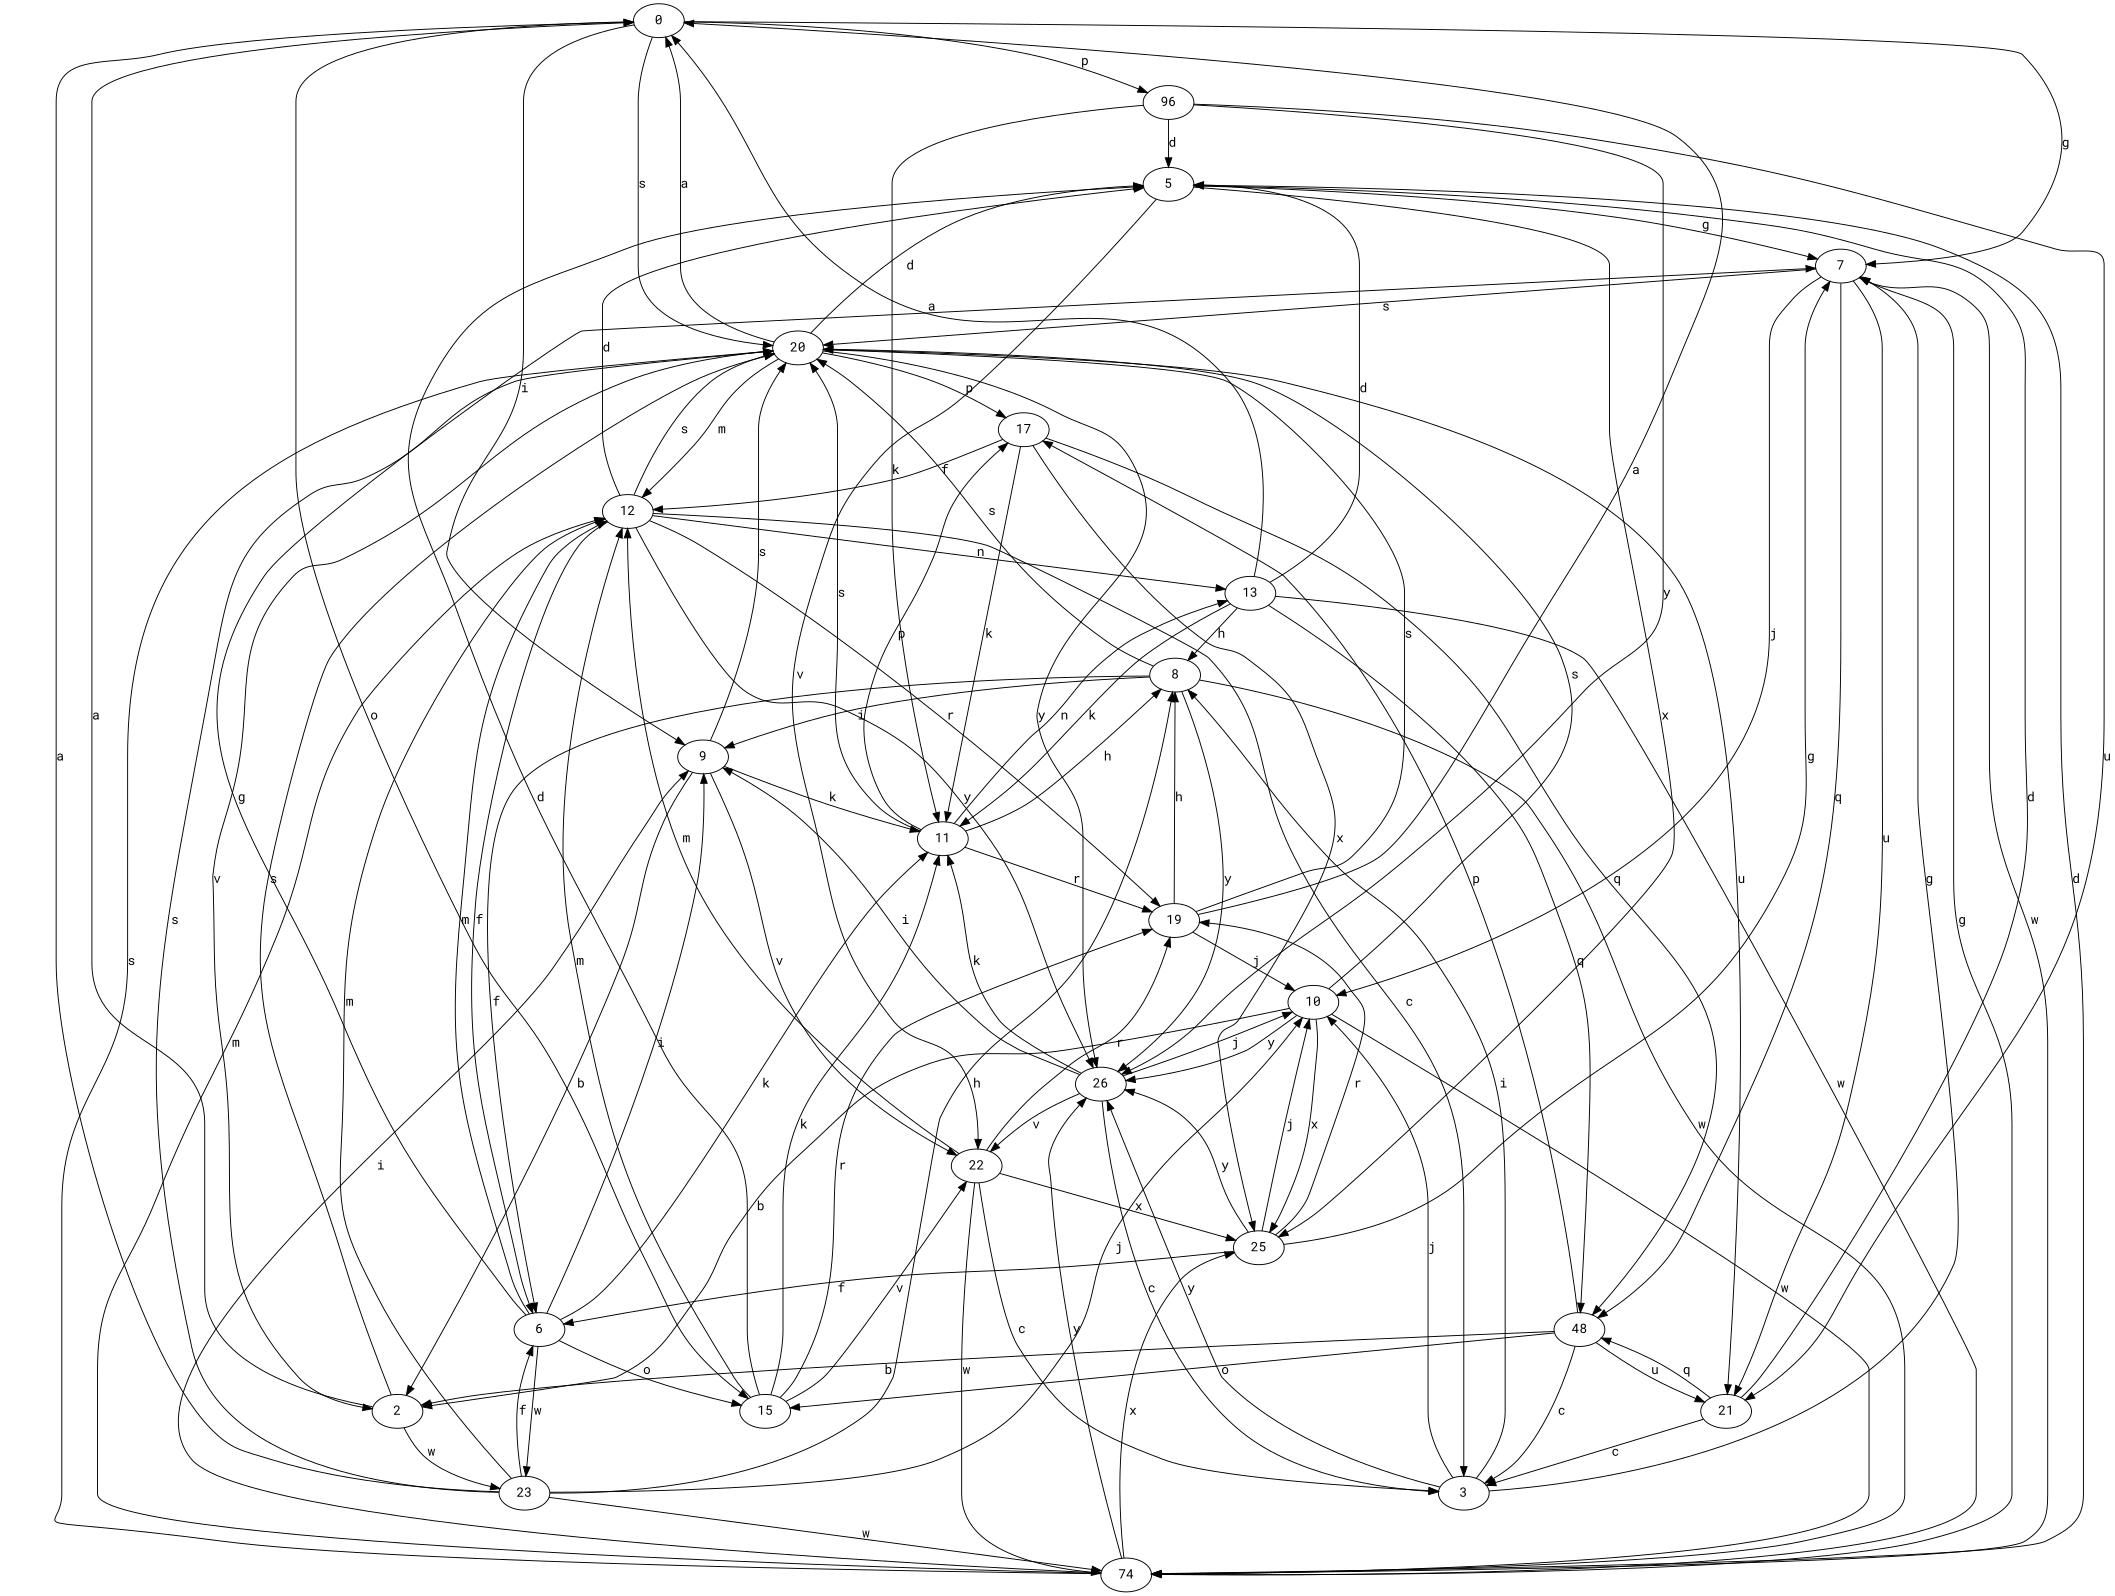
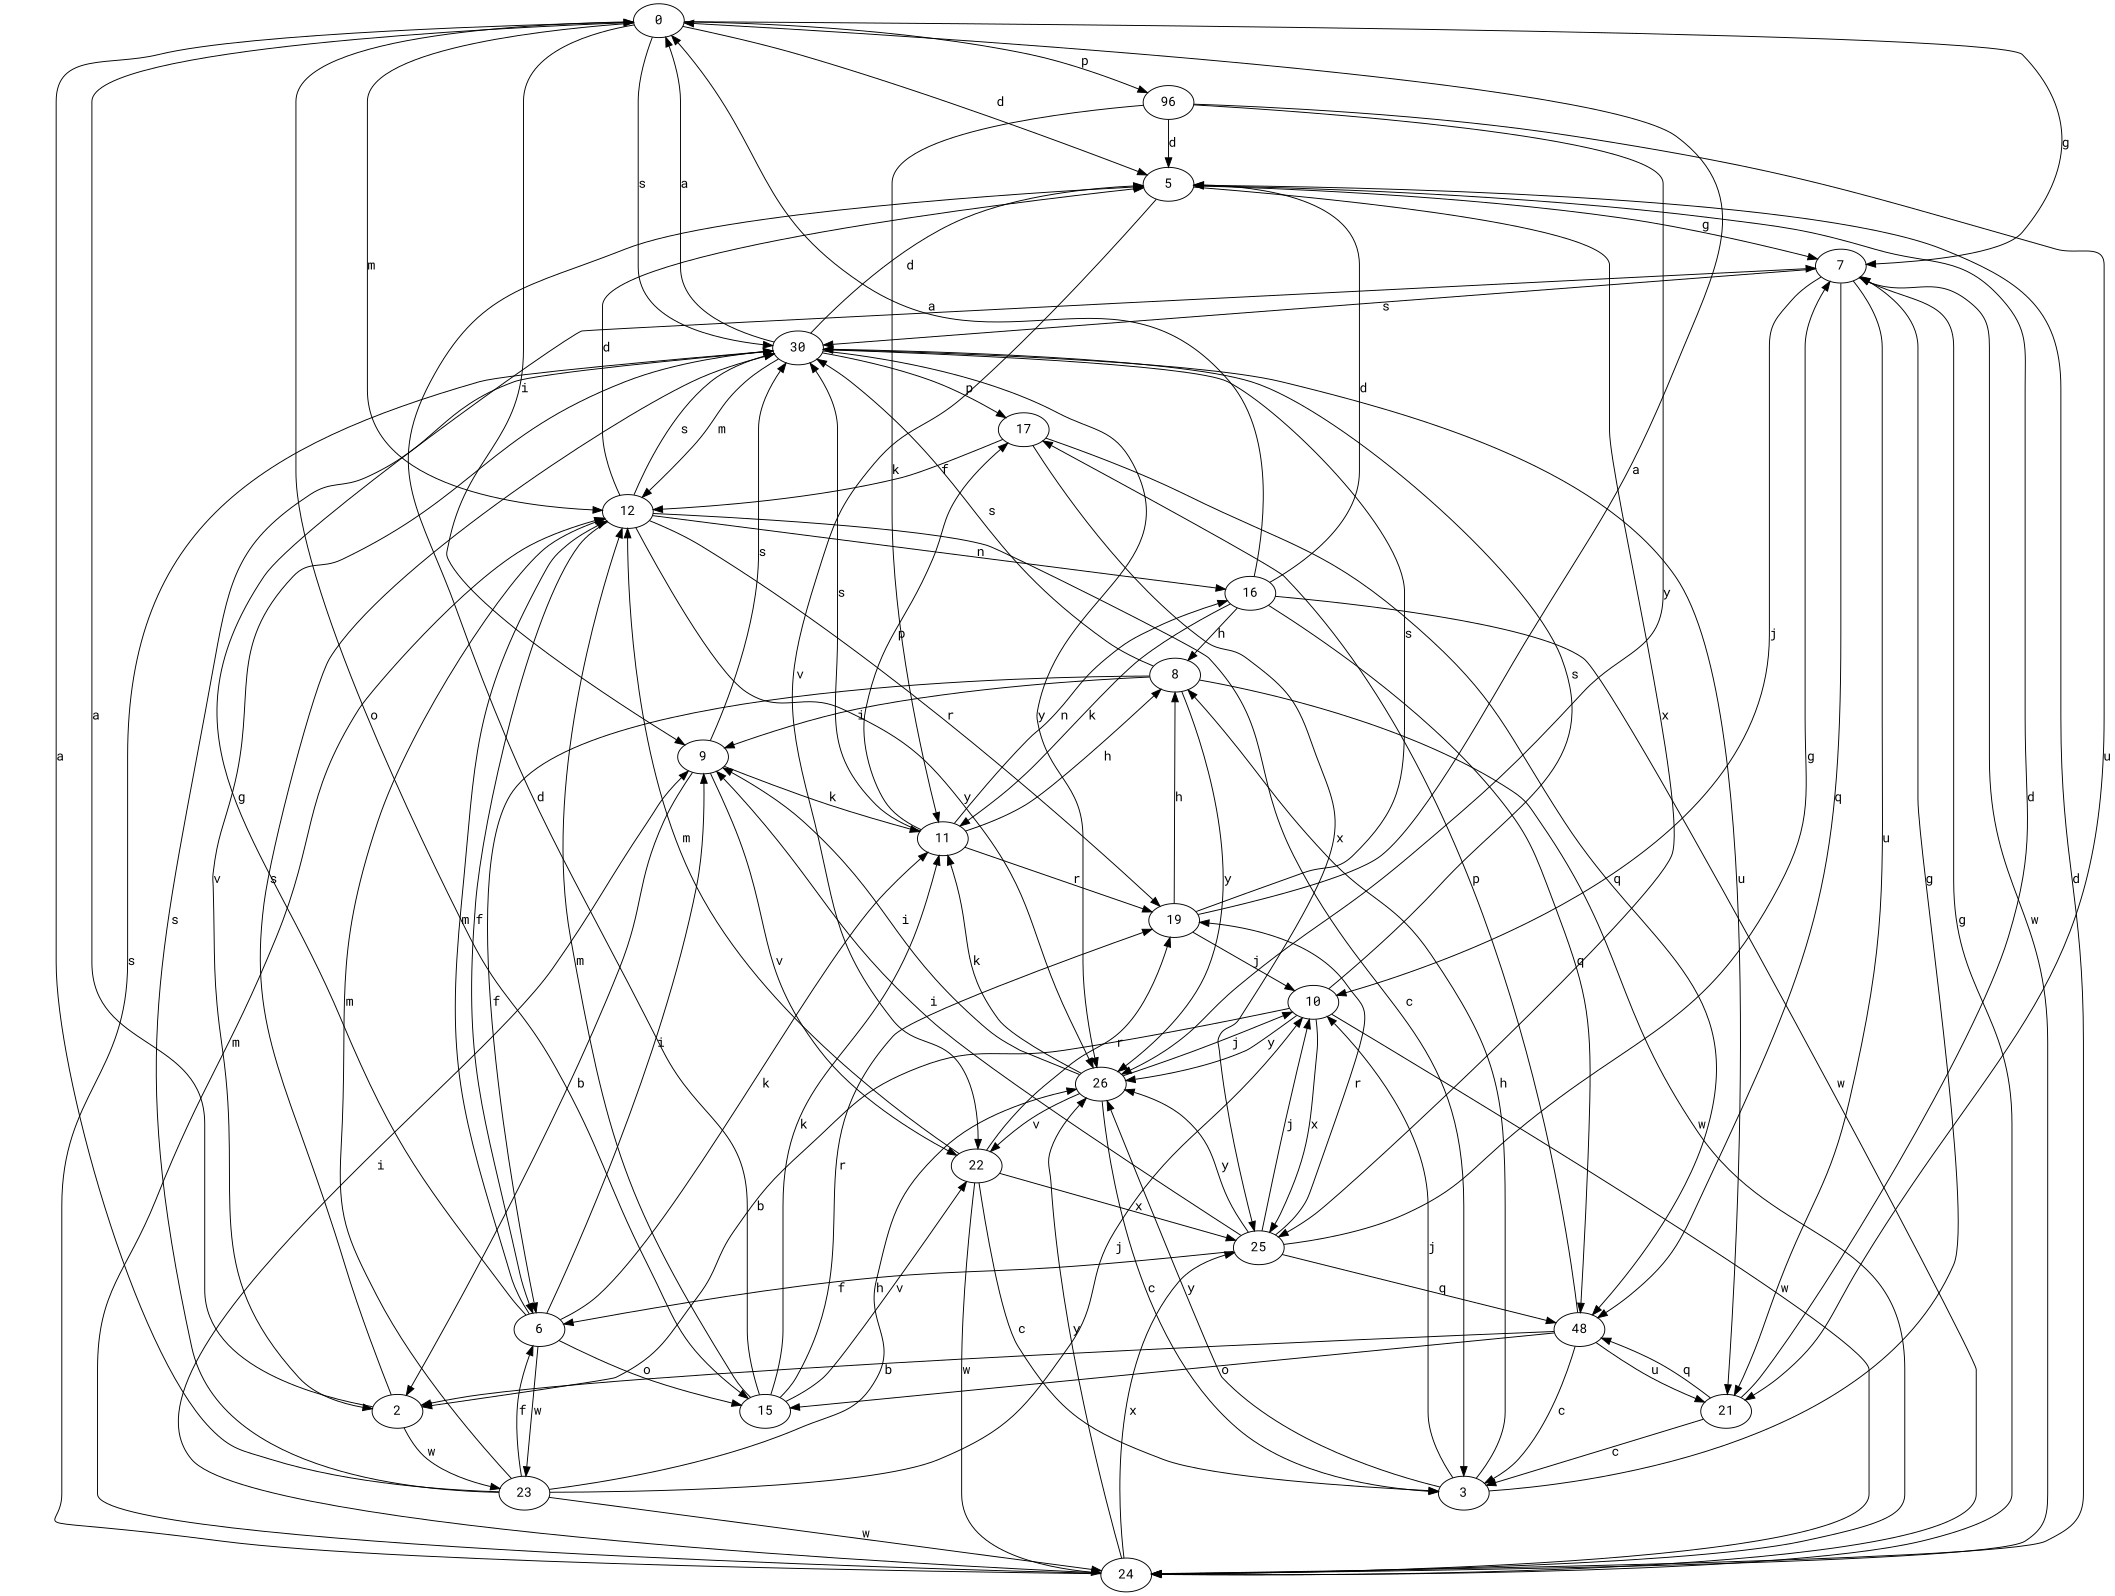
edge "0" -> "5": added, label "d"
edge "0" -> "12": added, label "m"
node "20": label "20" -> "30"
node "13": label "13" -> "16"
edge "17" -> "11": removed, label "k"
edge "25" -> "9": added, label "i"
edge "3" -> "8": label "i" -> "h"
edge "23" -> "8": now "23" -> "26"
edge "25" -> "48": added, label "q"
node "74": label "74" -> "24"
